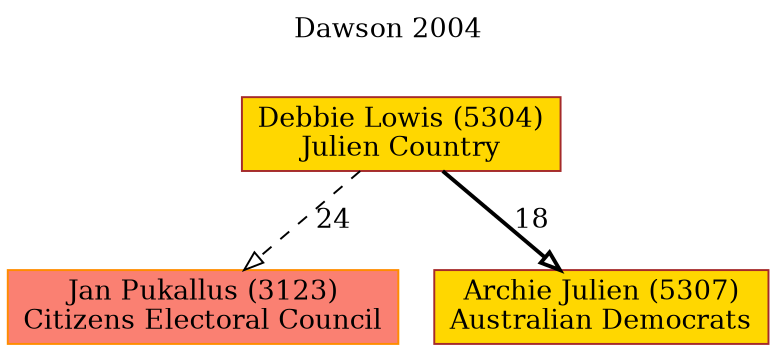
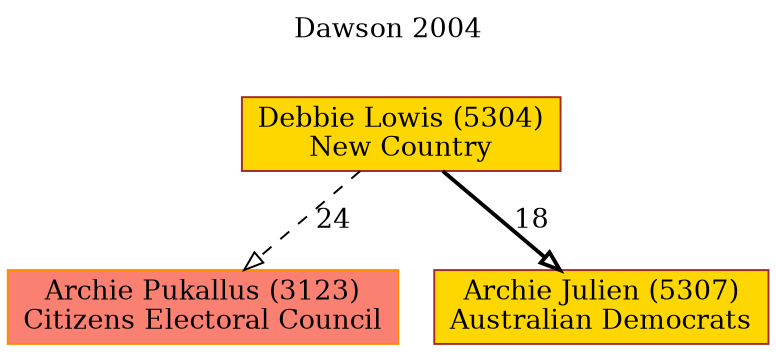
node "Debbie Lowis (5304) Julien Country": label "Debbie Lowis (5304) Julien Country" -> "Debbie Lowis (5304) New Country"
node "Jan Pukallus (3123) Citizens Electoral Council": label "Jan Pukallus (3123) Citizens Electoral Council" -> "Archie Pukallus (3123) Citizens Electoral Council"
